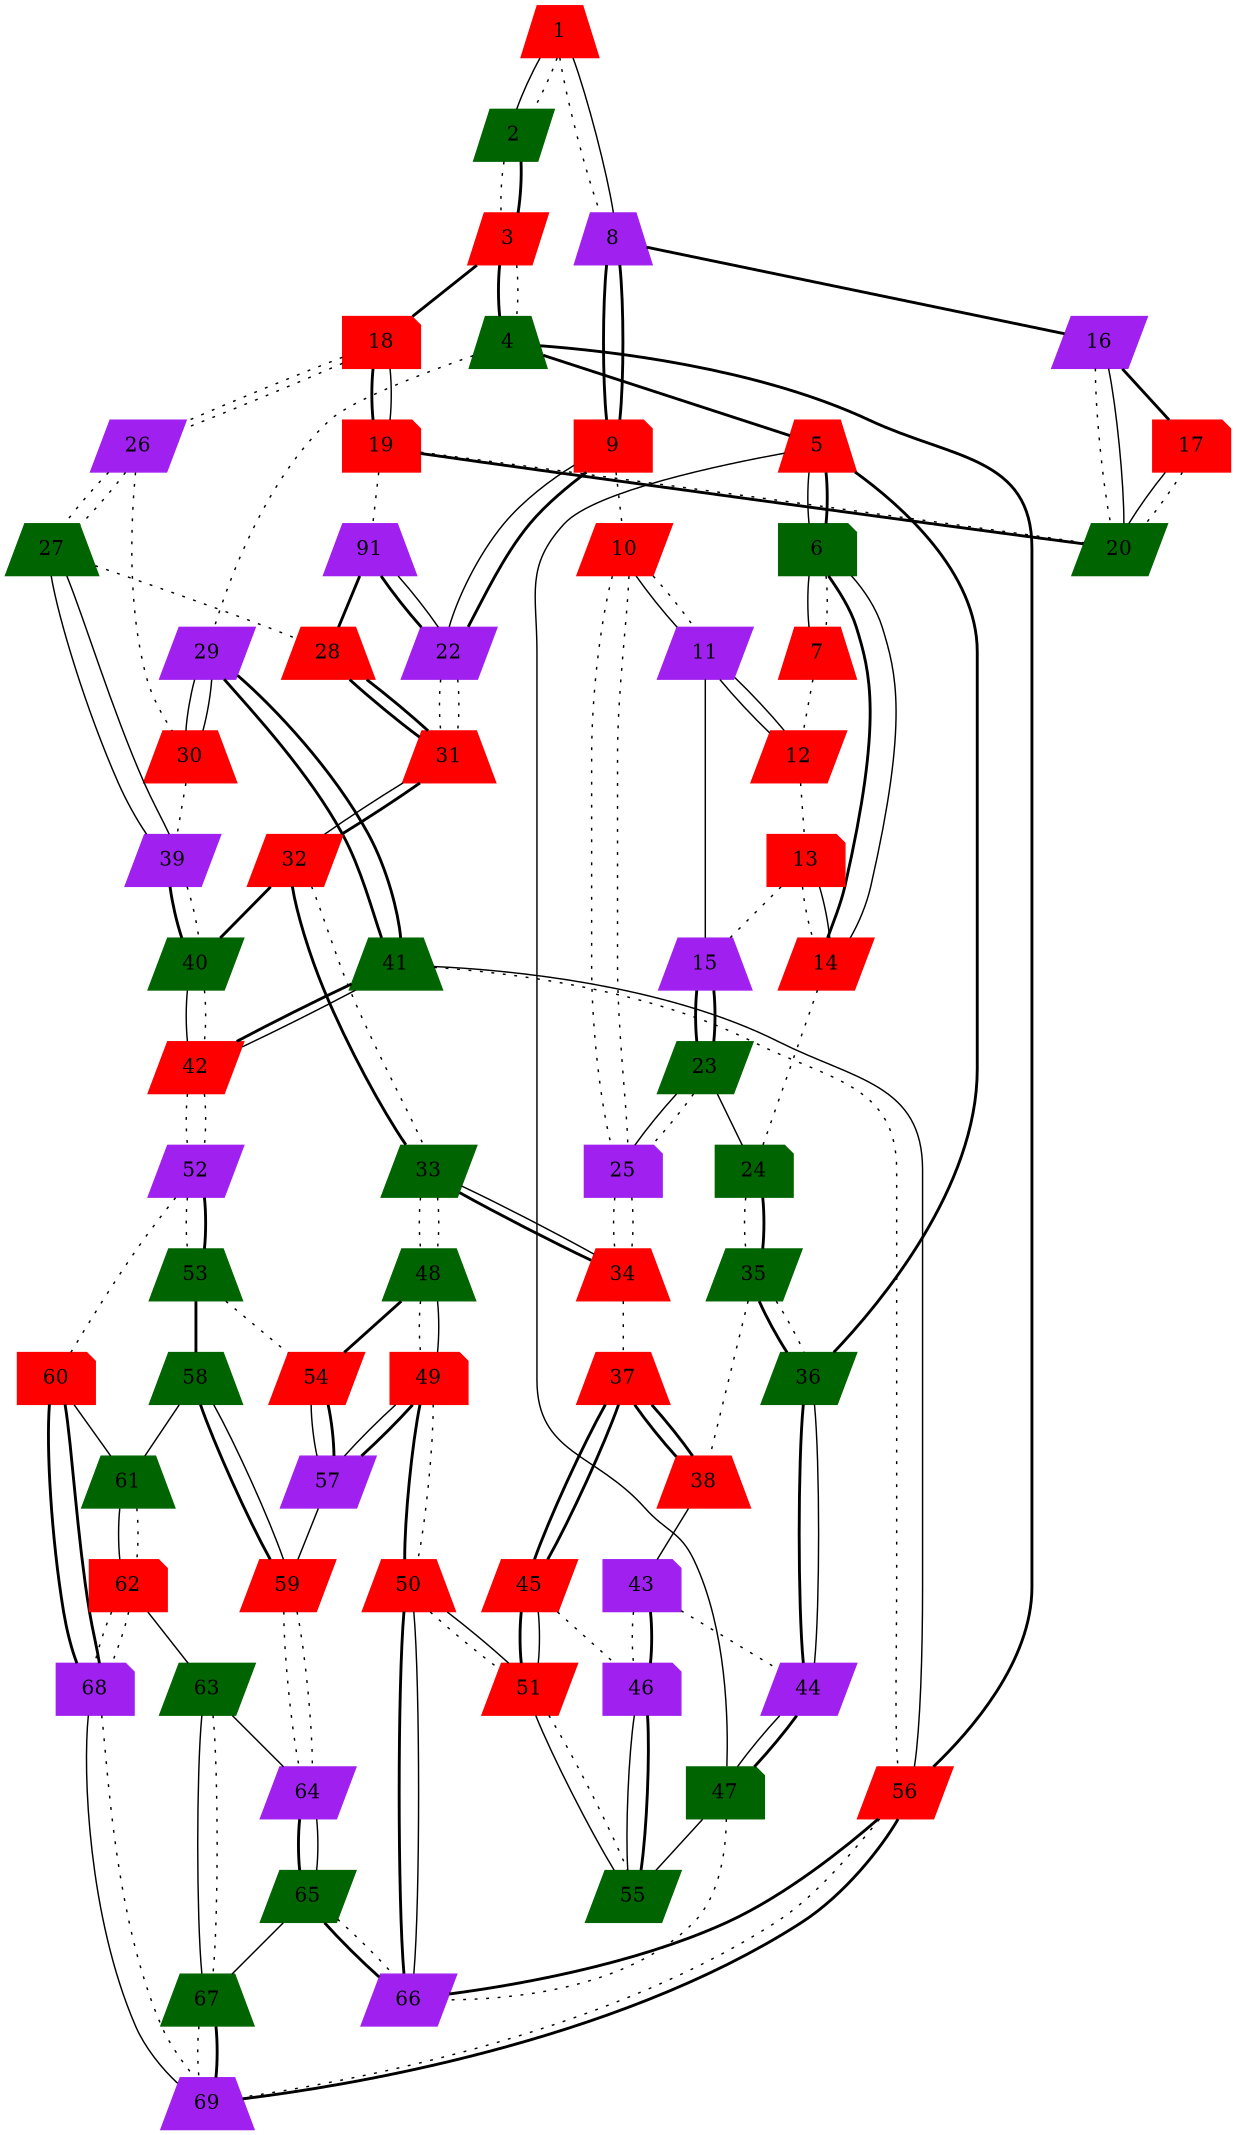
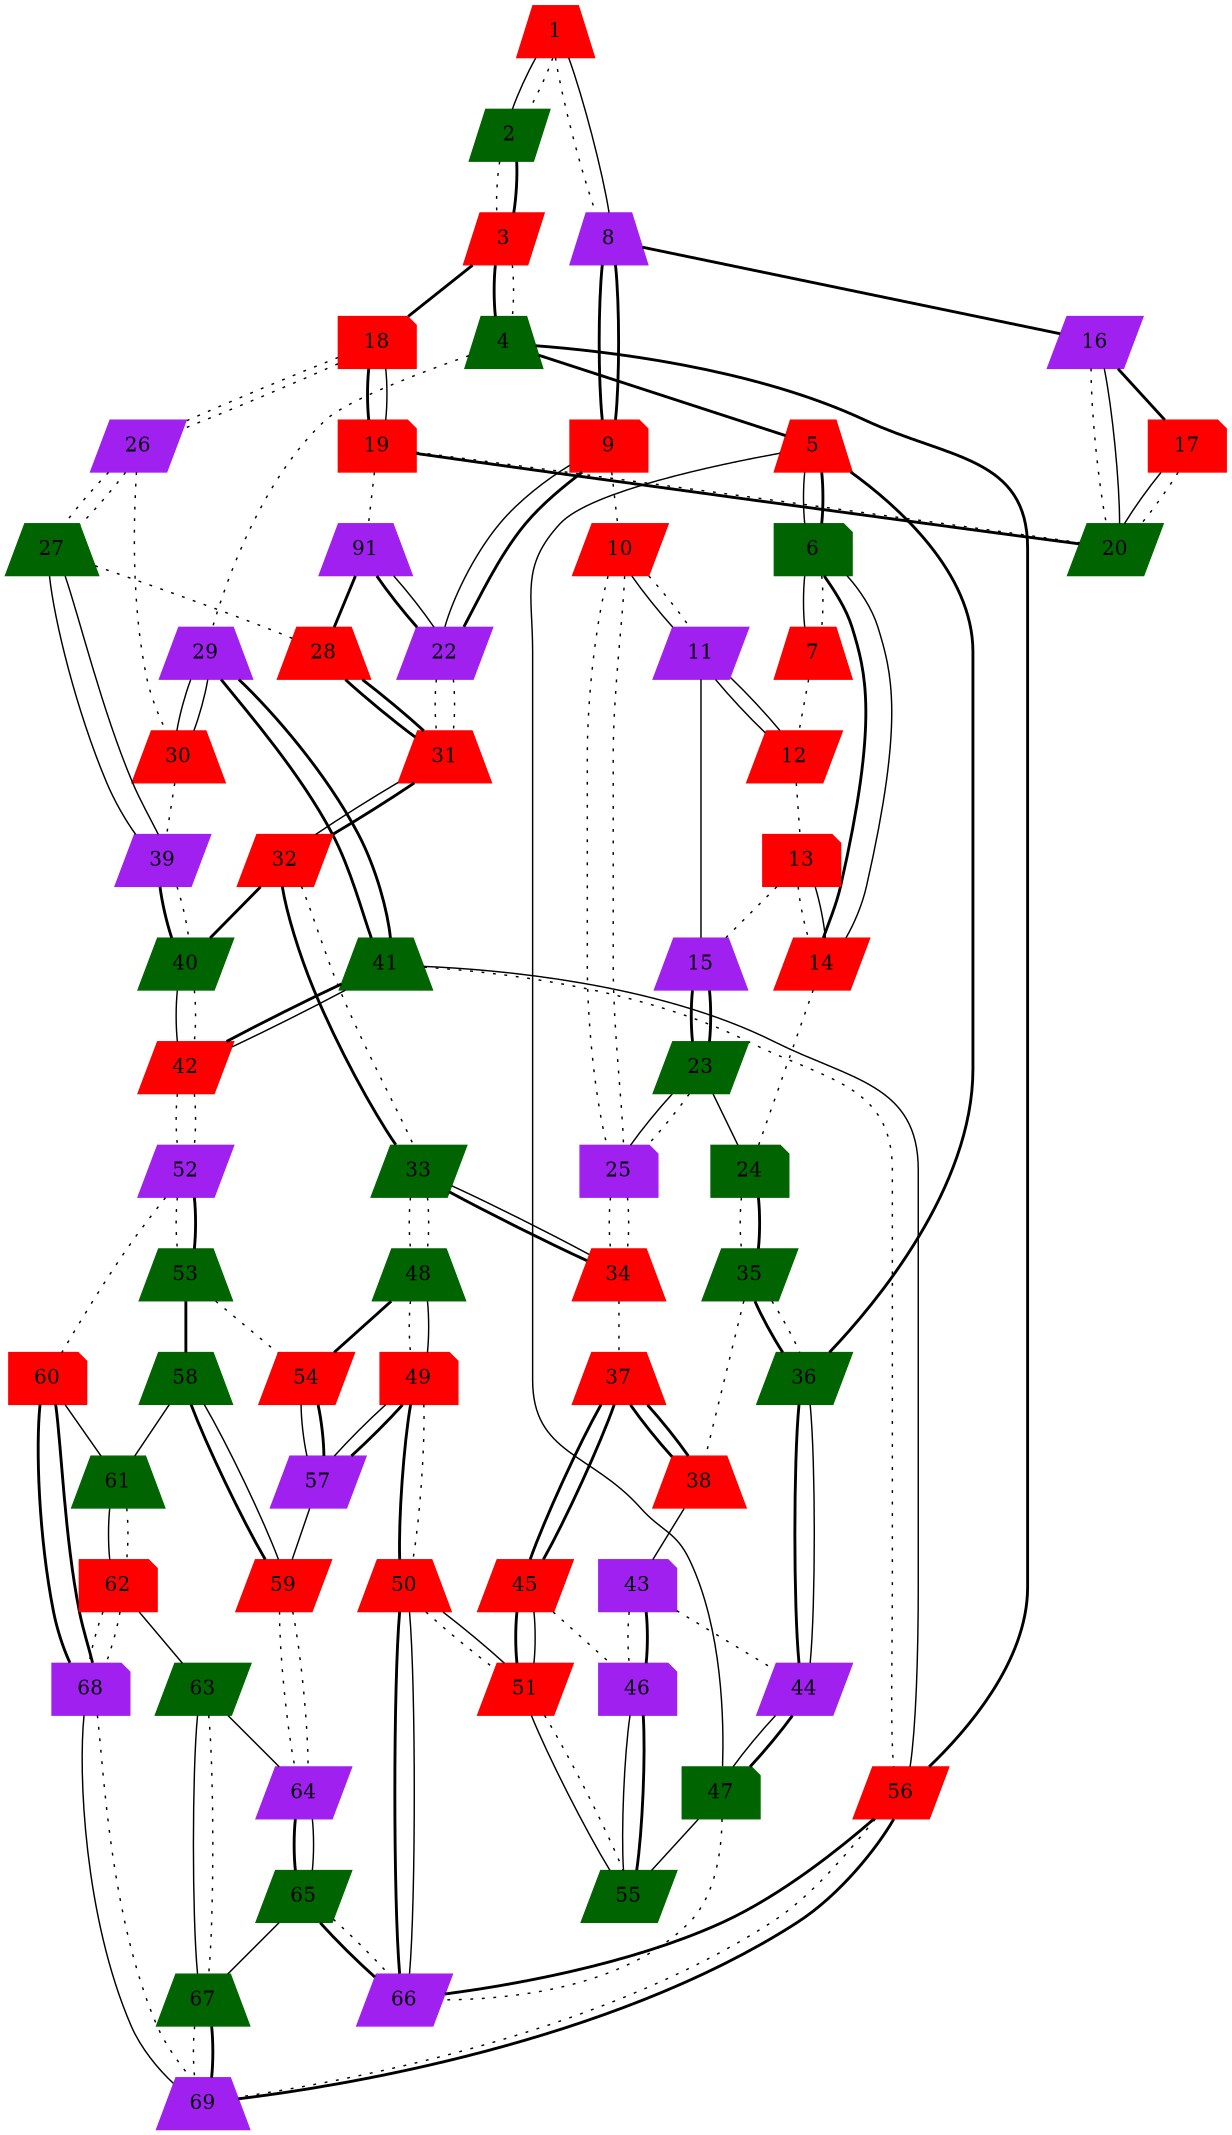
node "29": shape parallelogram -> trapezium
